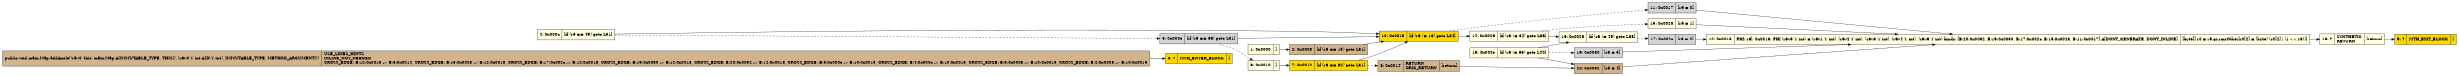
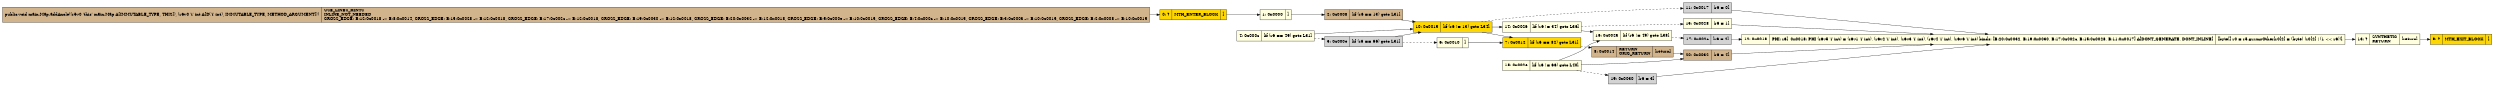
edge "0: ?" -> "1: 0x0000": added
edge "7: 0x0012" -> "10: 0x0015": reversed
